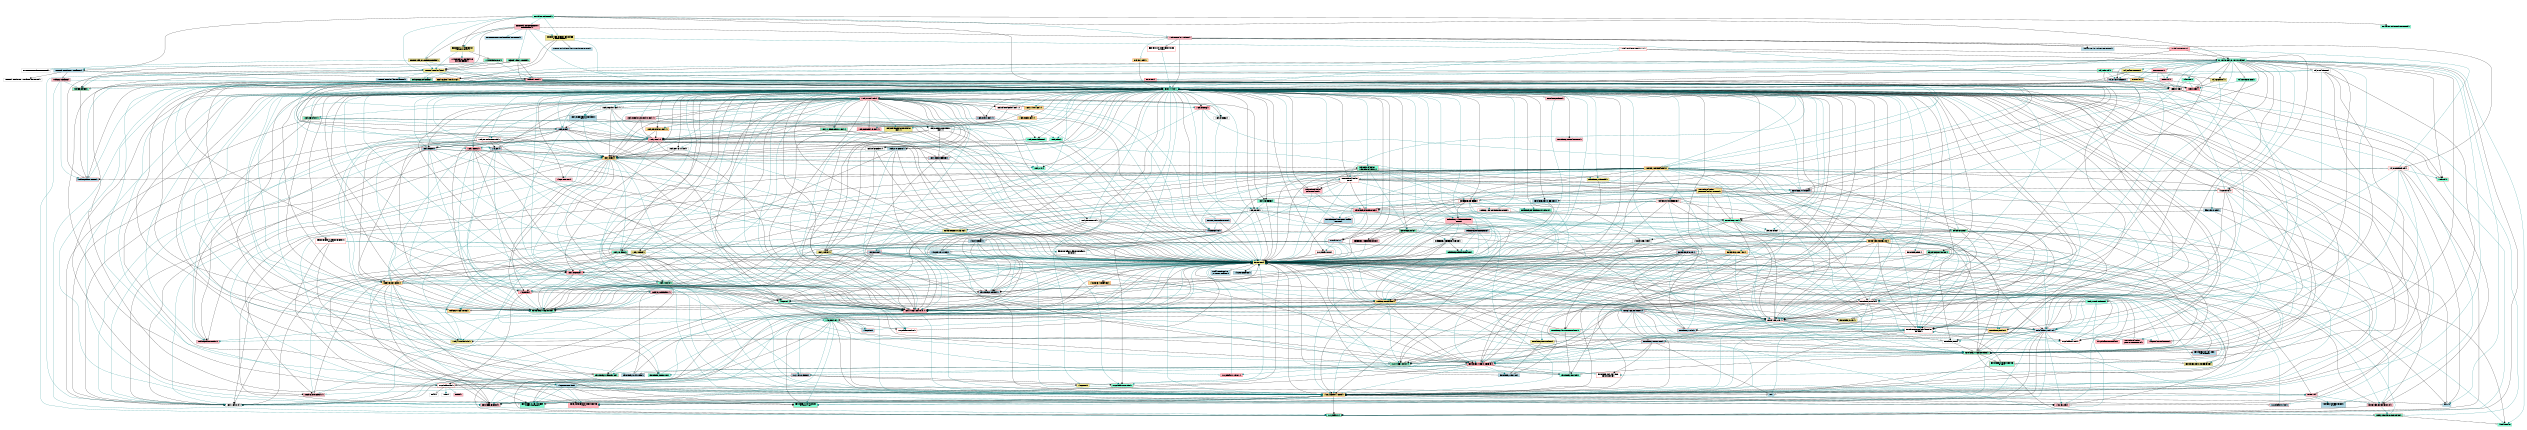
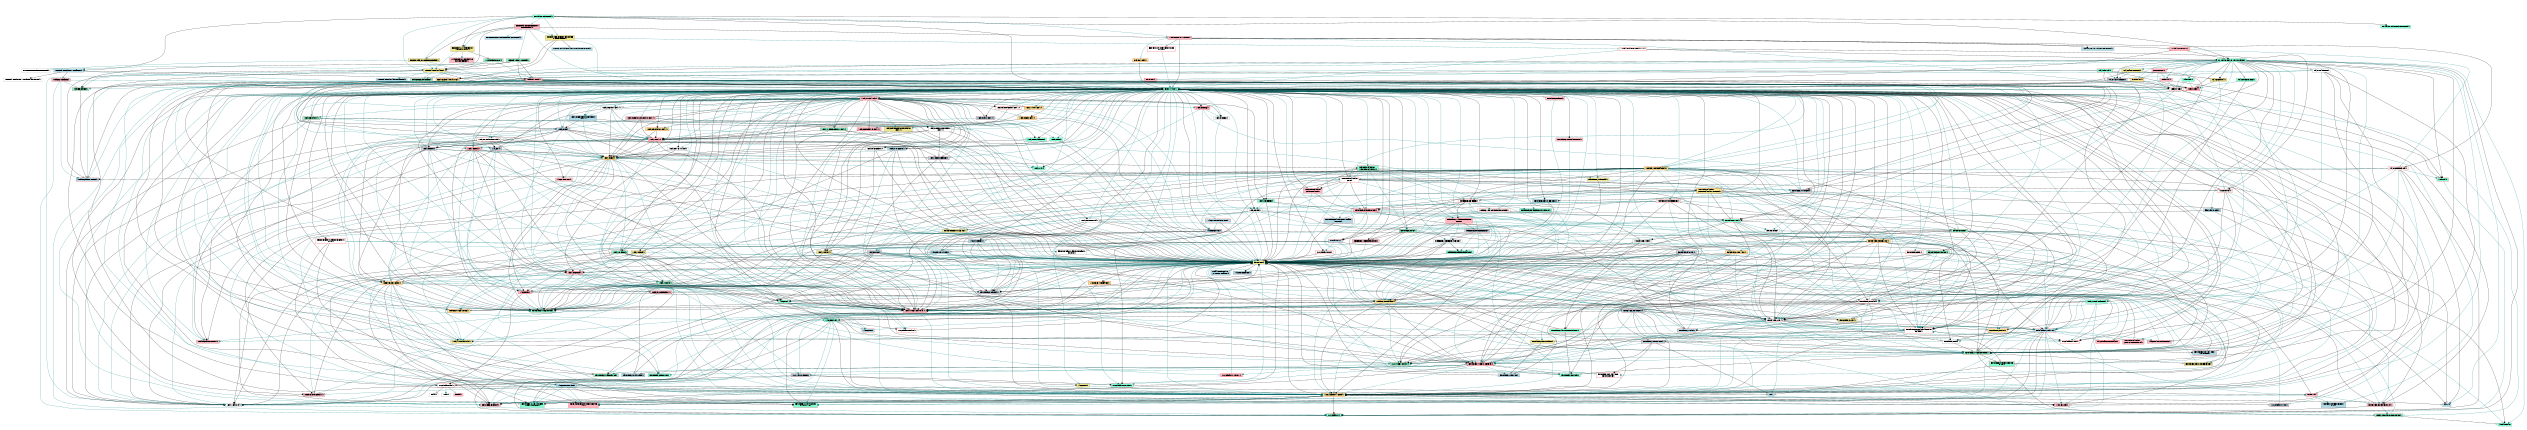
node "VarArgs/AutomationEvent.h": label "VarArgs/AutomationEvent.h" -> "Misc/AutomationEvent.h"
